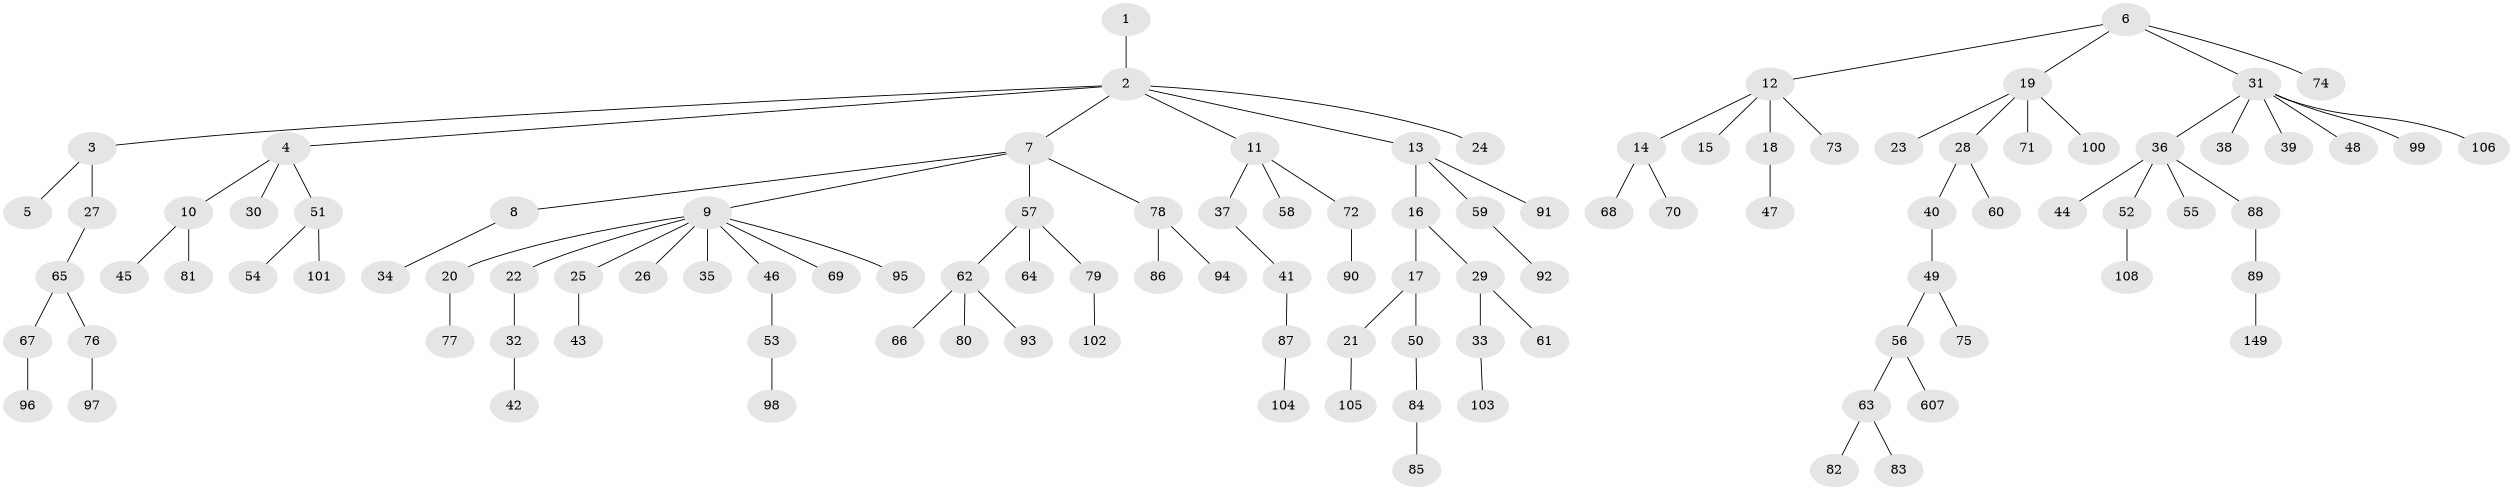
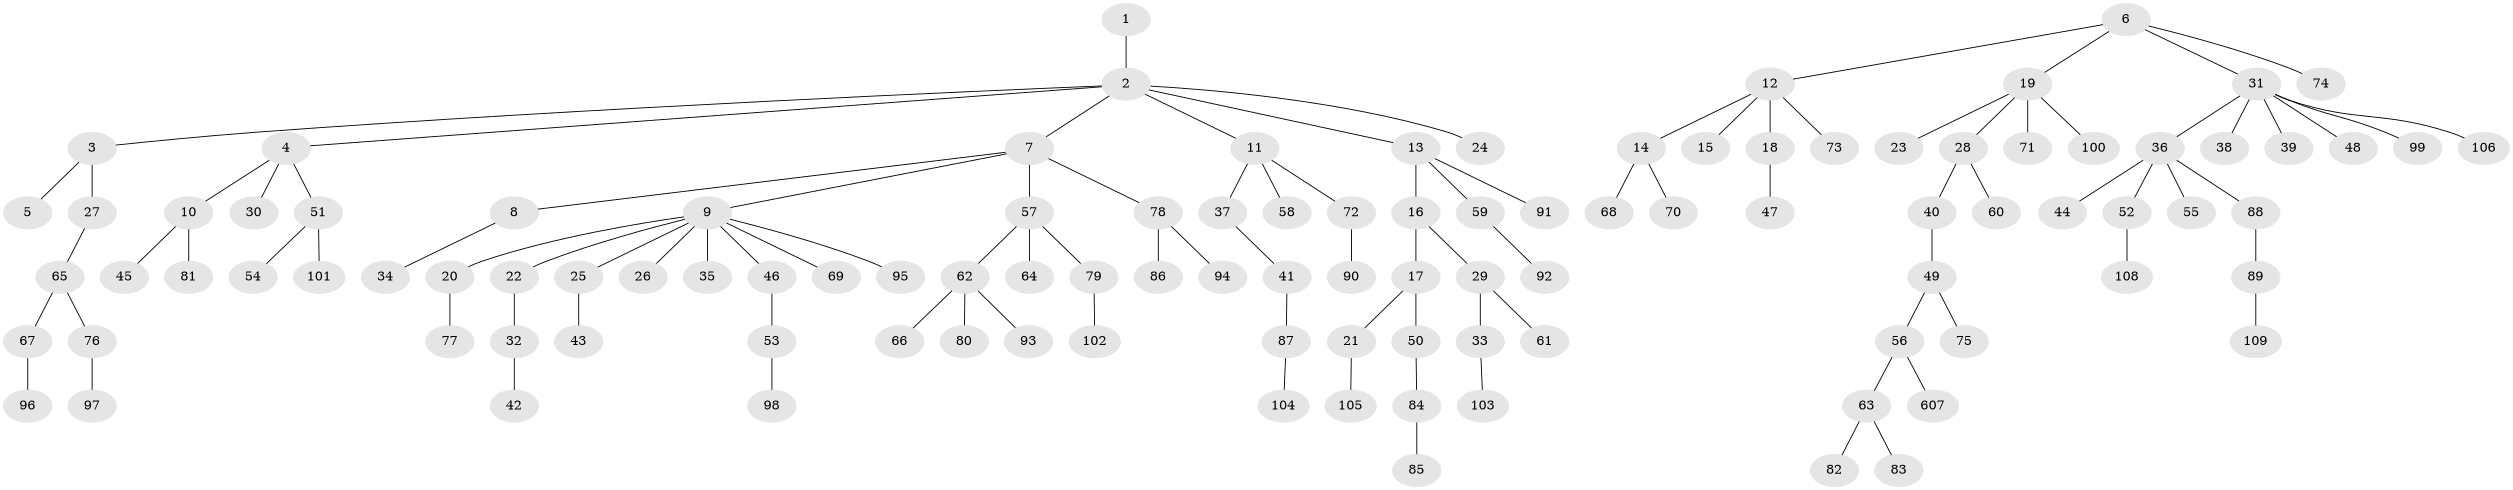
node "149": label "149" -> "109"
